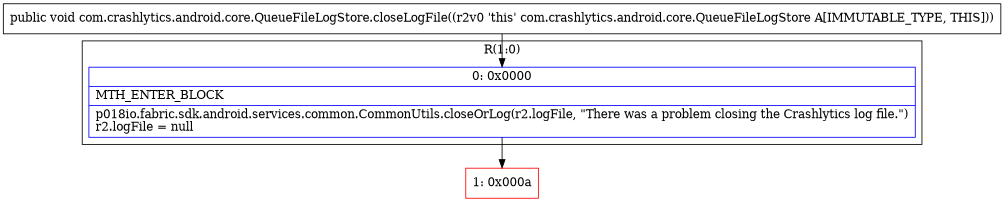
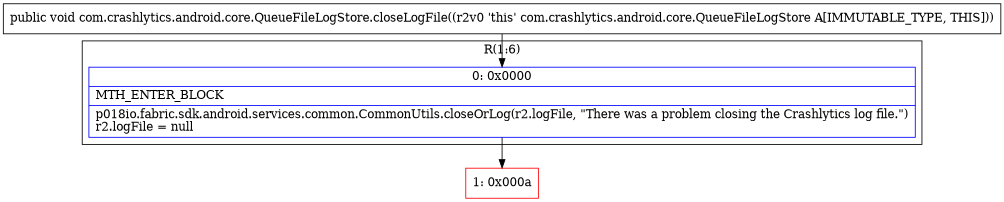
cluster "R(1:0)": label "R(1:0)" -> "R(1:6)"
